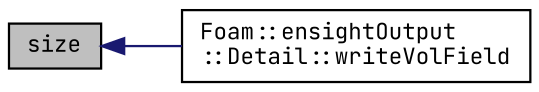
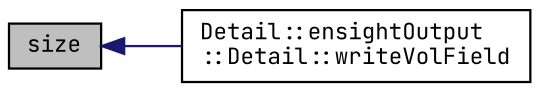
node "Foam::ensightOutput ::Detail::writeVolField": label "Foam::ensightOutput ::Detail::writeVolField" -> "Detail::ensightOutput ::Detail::writeVolField"
